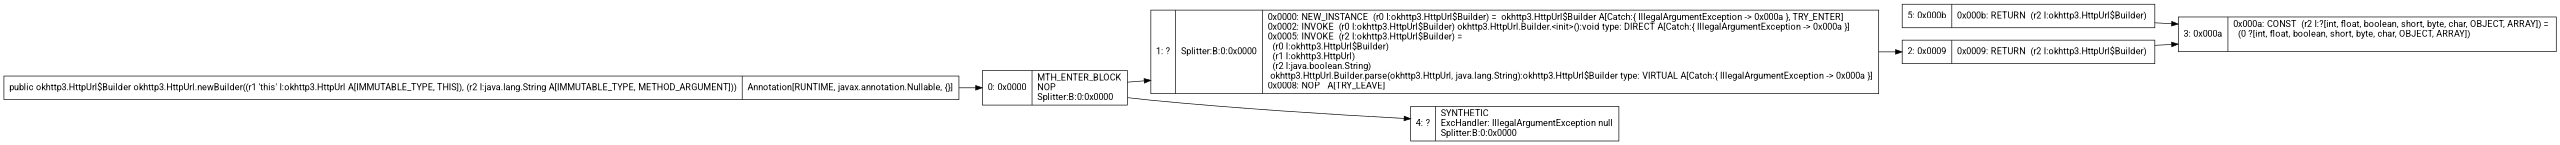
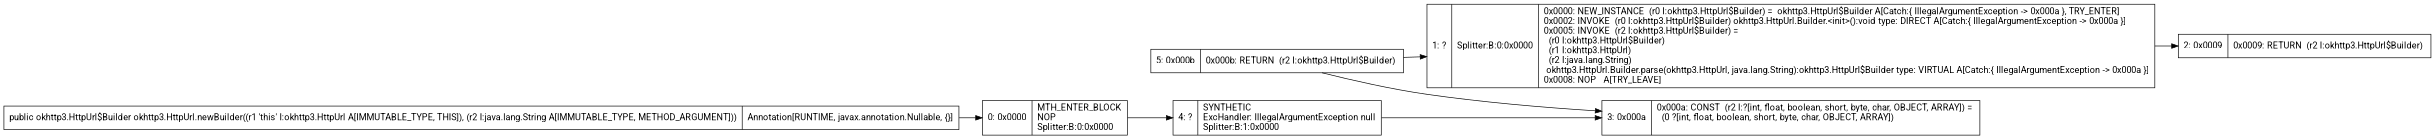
edge "2: 0x0009" -> "3: 0x000a": now "4: ?" -> "3: 0x000a"
node "1: ?": text "(r2 I:java.boolean.String)" -> "(r2 I:java.lang.String)"
edge "0: 0x0000" -> "1: ?": now "5: 0x000b" -> "1: ?"
node "4: ?": text "Splitter:B:0:0x0000" -> "Splitter:B:1:0x0000"
